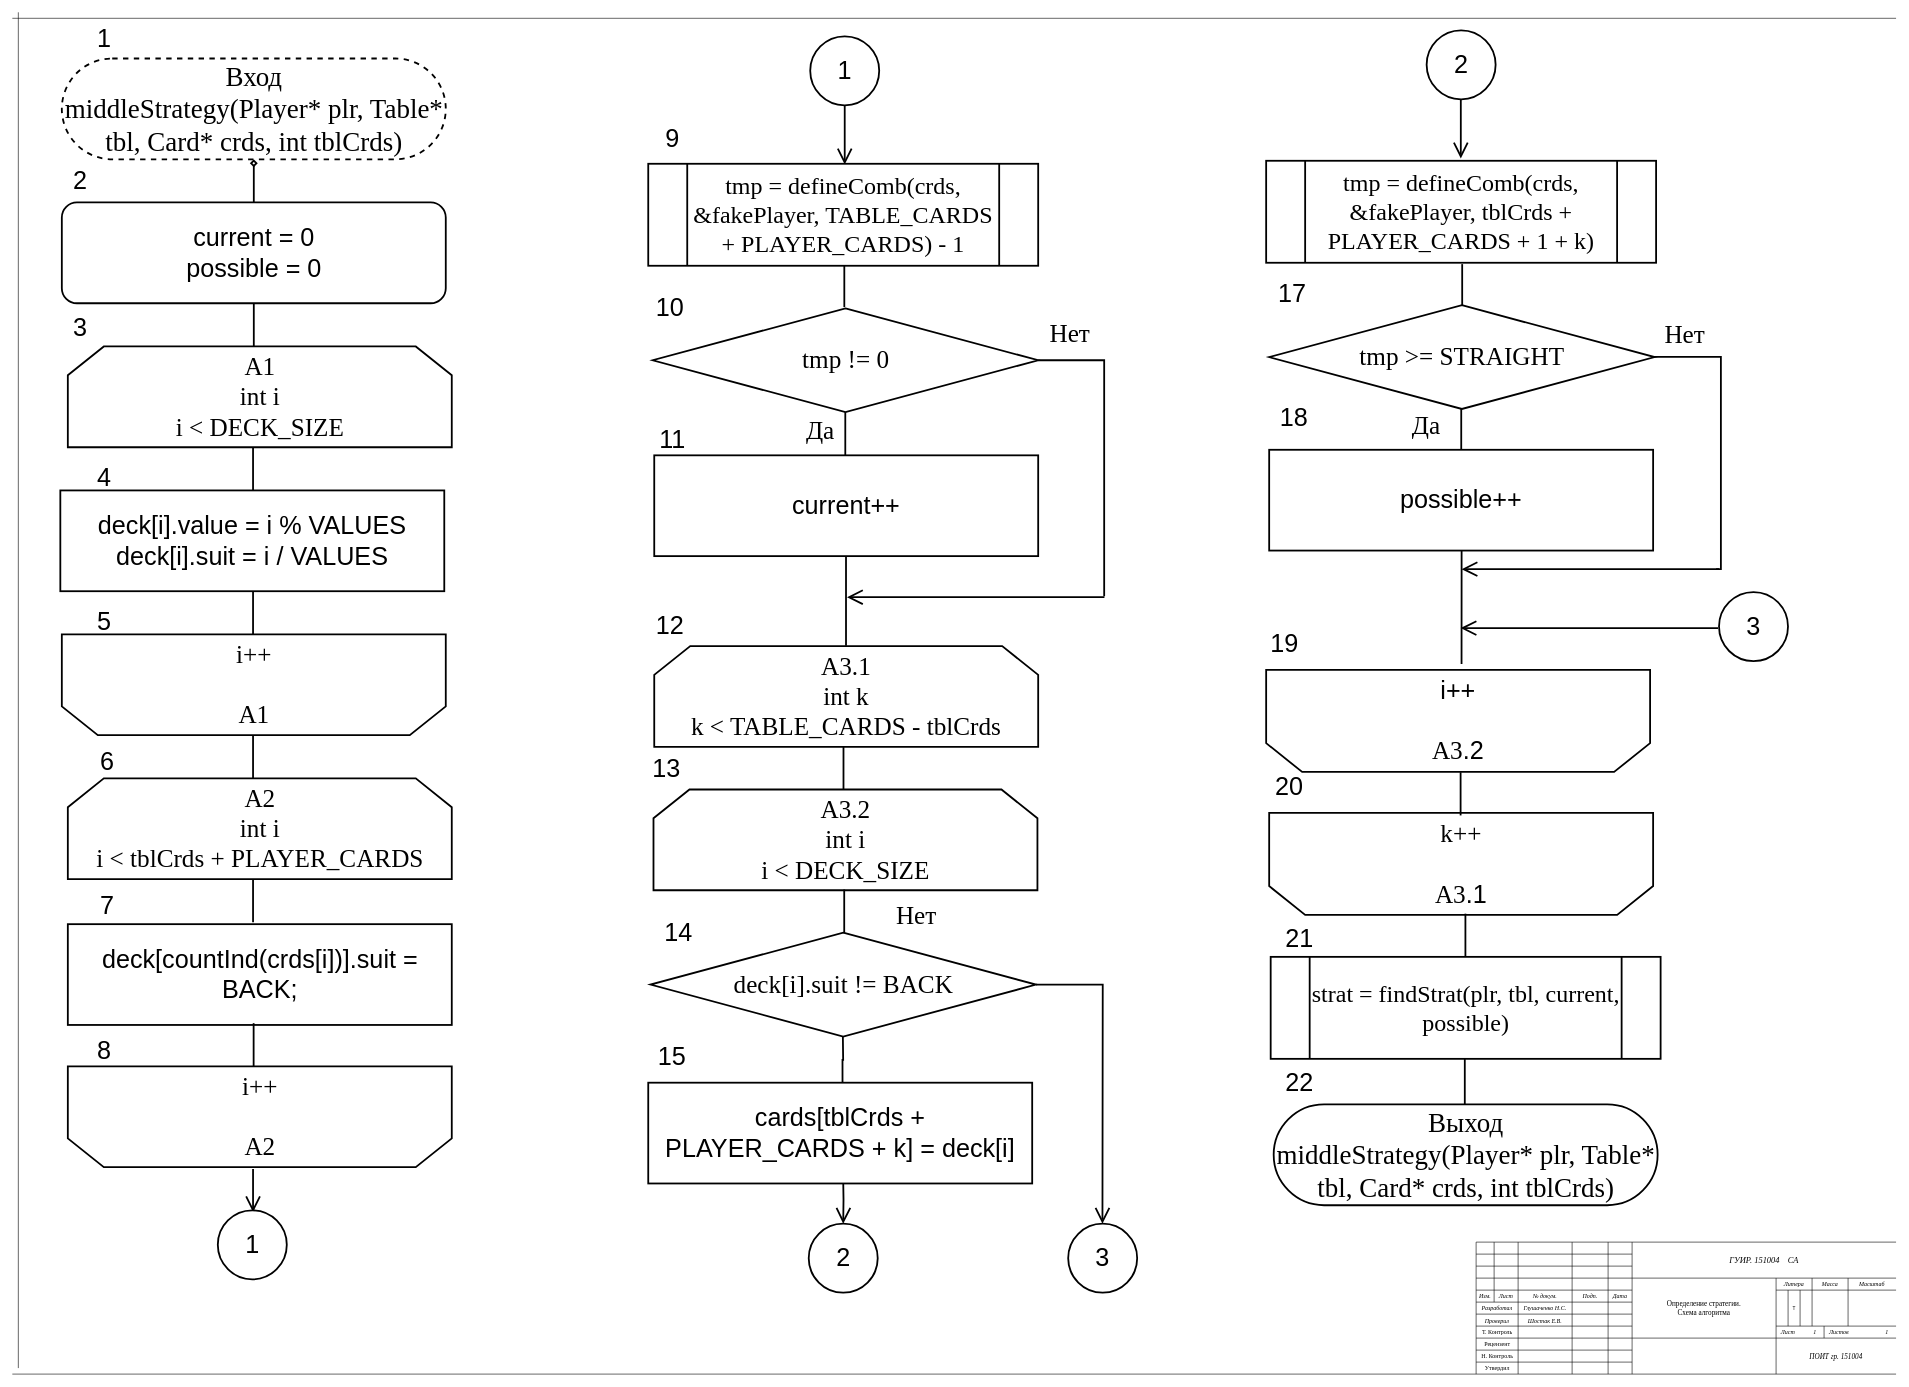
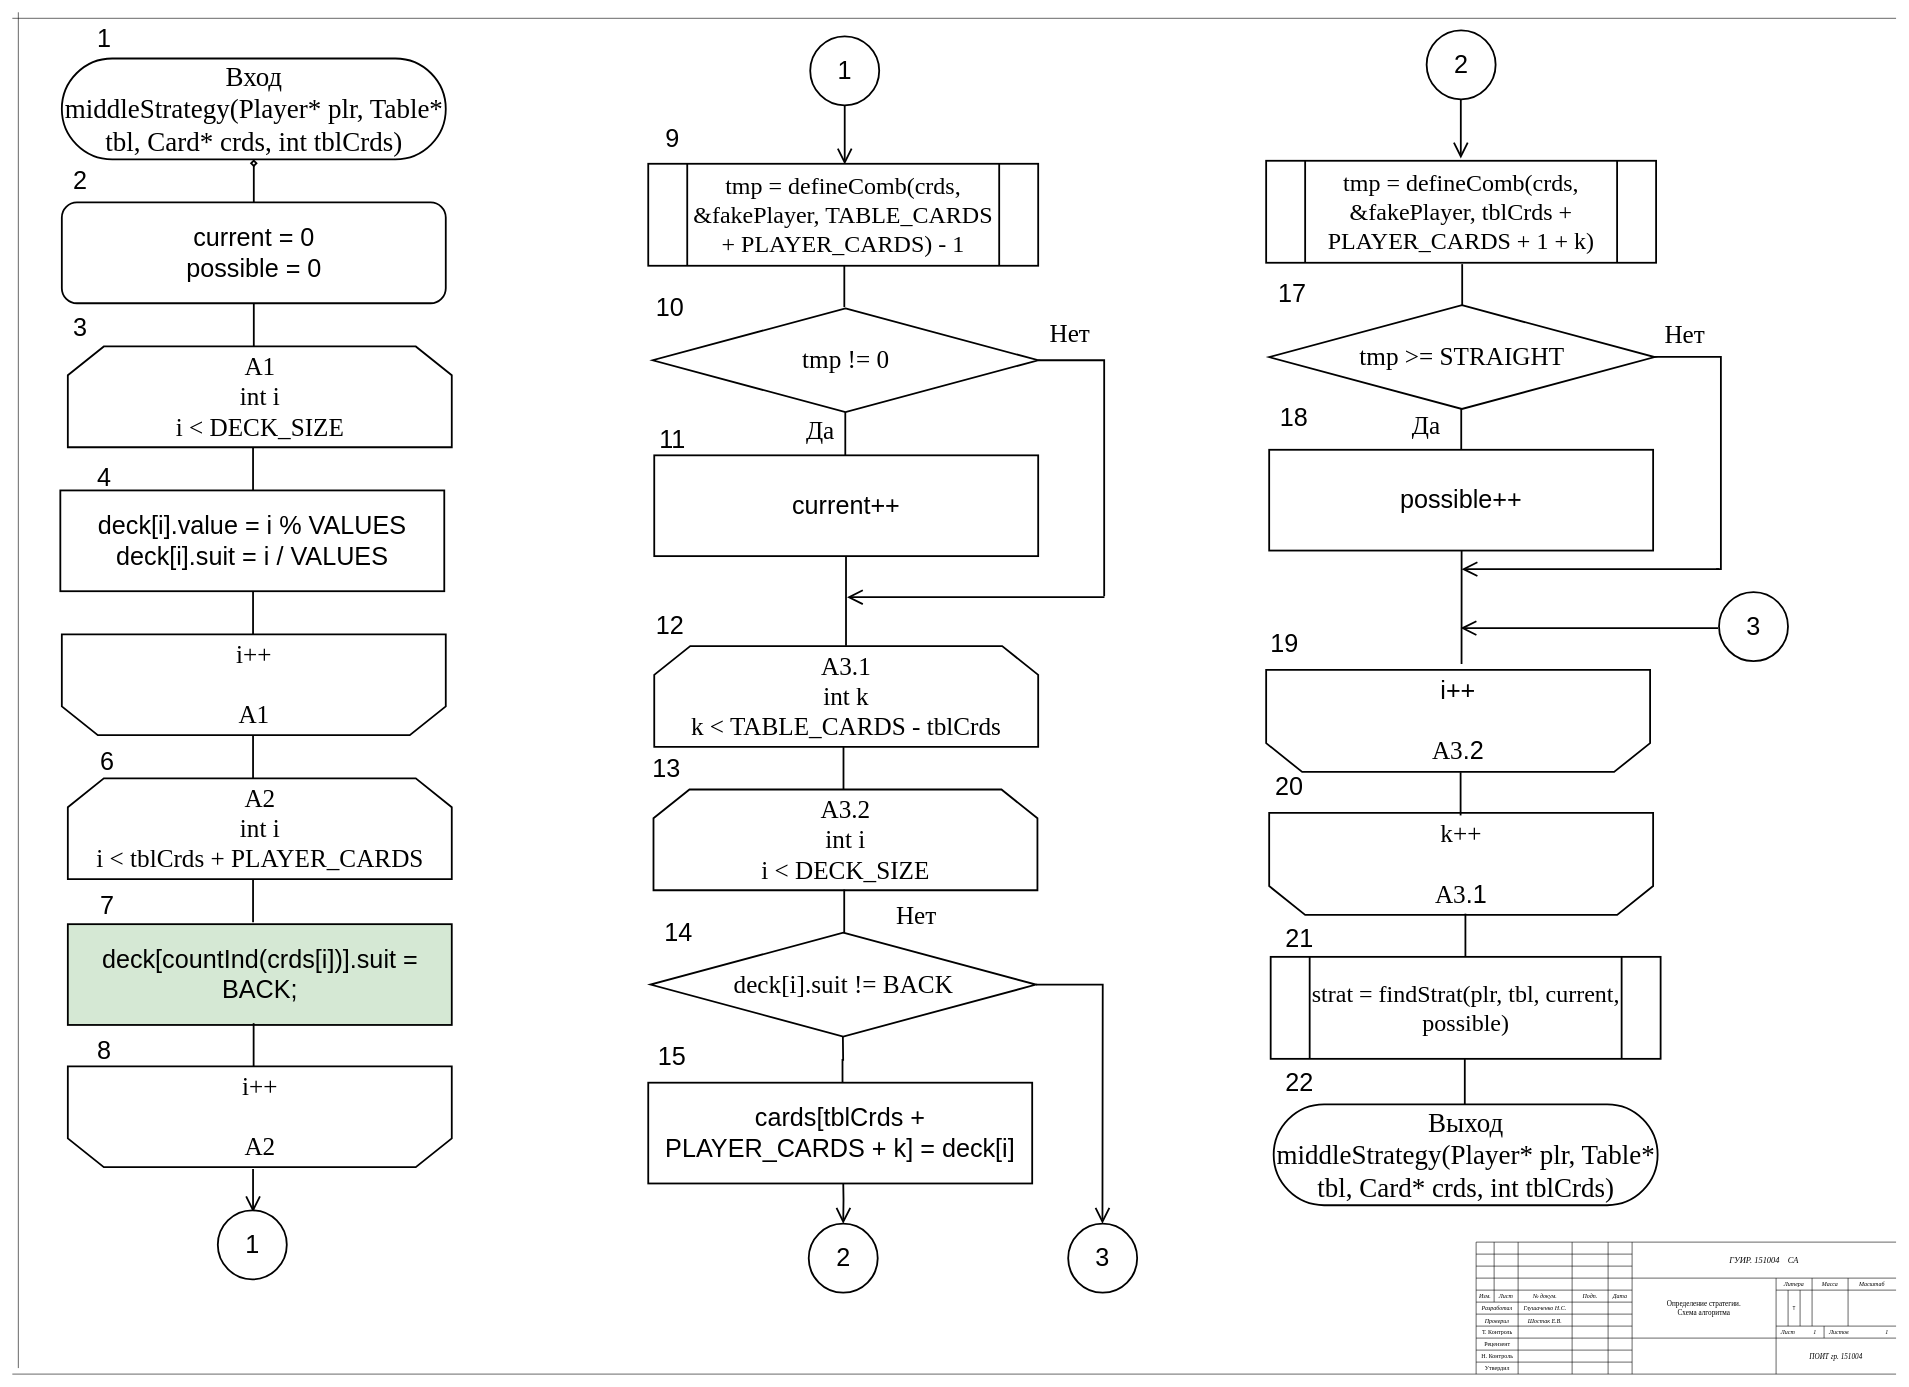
node "Вход middleStrategy(Player* plr, Table* tbl, Card* crds, int tblCrds)": style dashed -> solid
node "5": removed
node "deck[countInd(crds[i])].suit = BACK;": fillcolor #ffffff -> #d5e8d4
